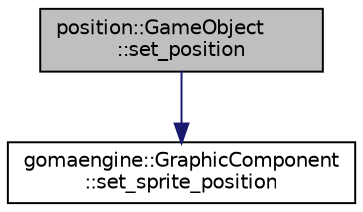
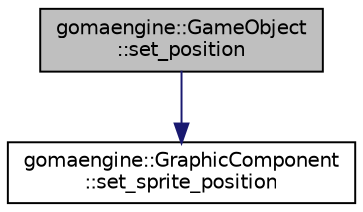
node "position::GameObject ::set_position": label "position::GameObject ::set_position" -> "gomaengine::GameObject ::set_position"
